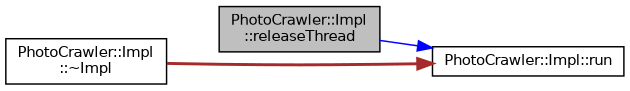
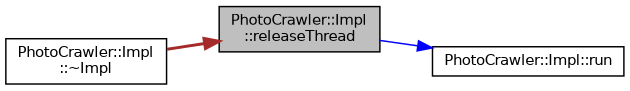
edge "PhotoCrawler::Impl ::~Impl" -> "PhotoCrawler::Impl::run": now "PhotoCrawler::Impl ::~Impl" -> "PhotoCrawler::Impl ::releaseThread"
